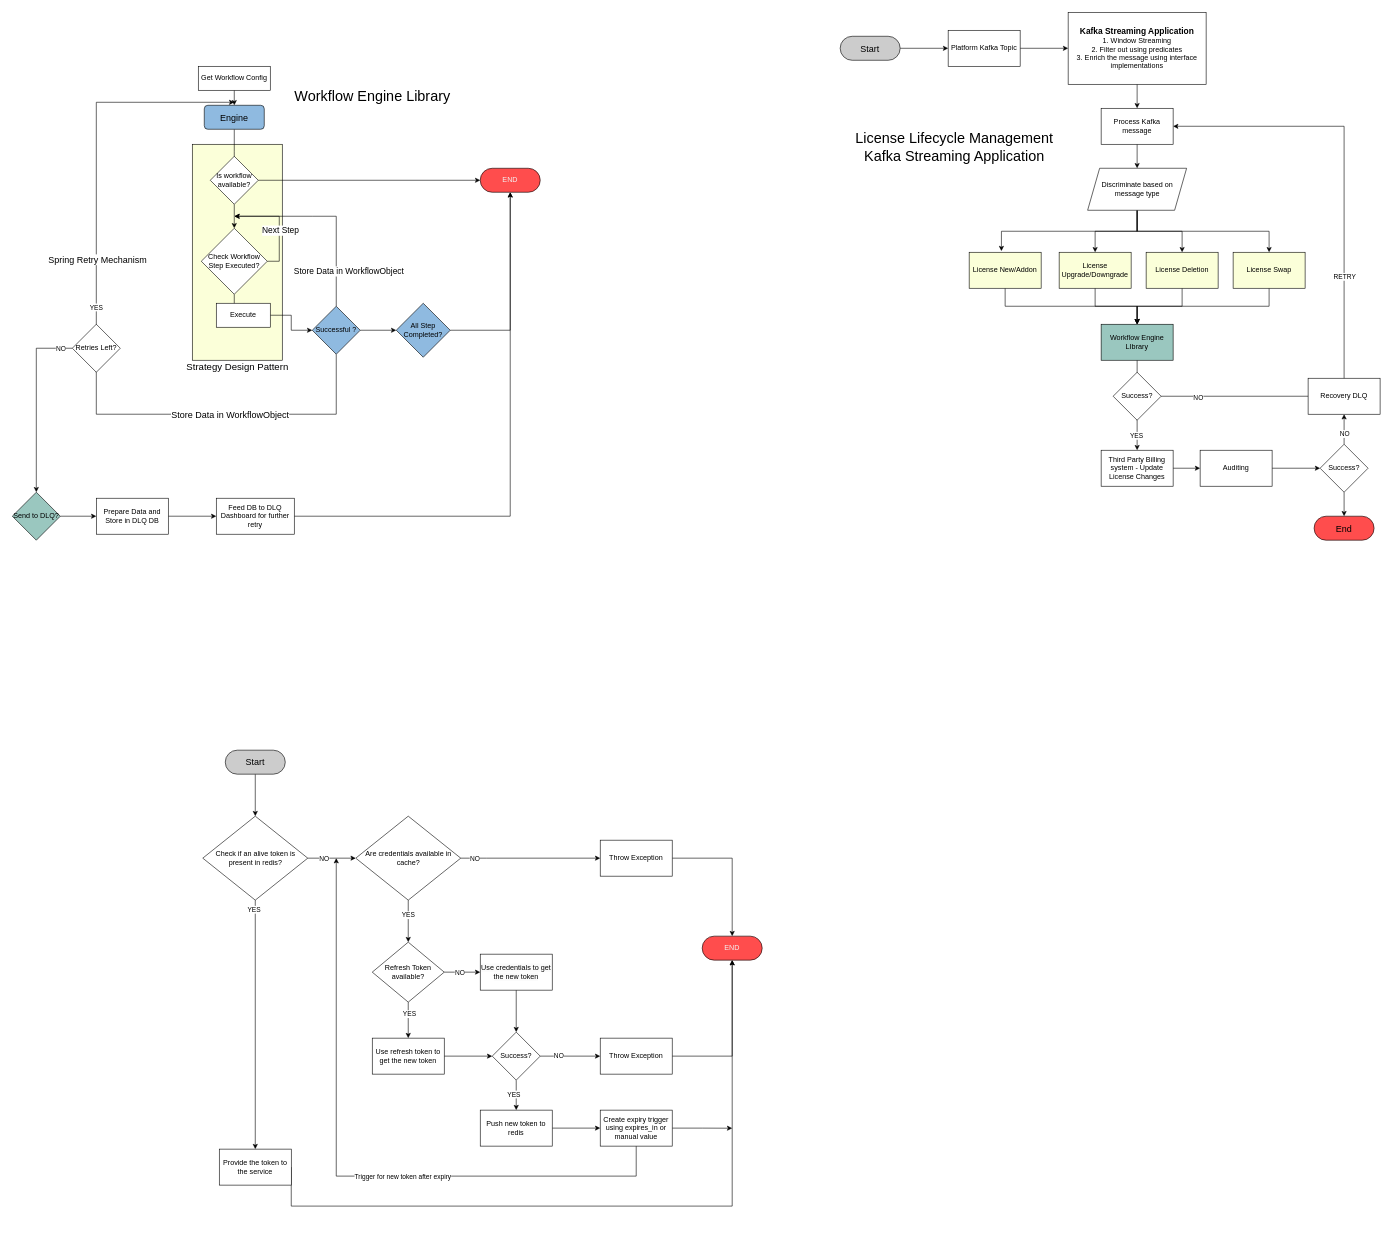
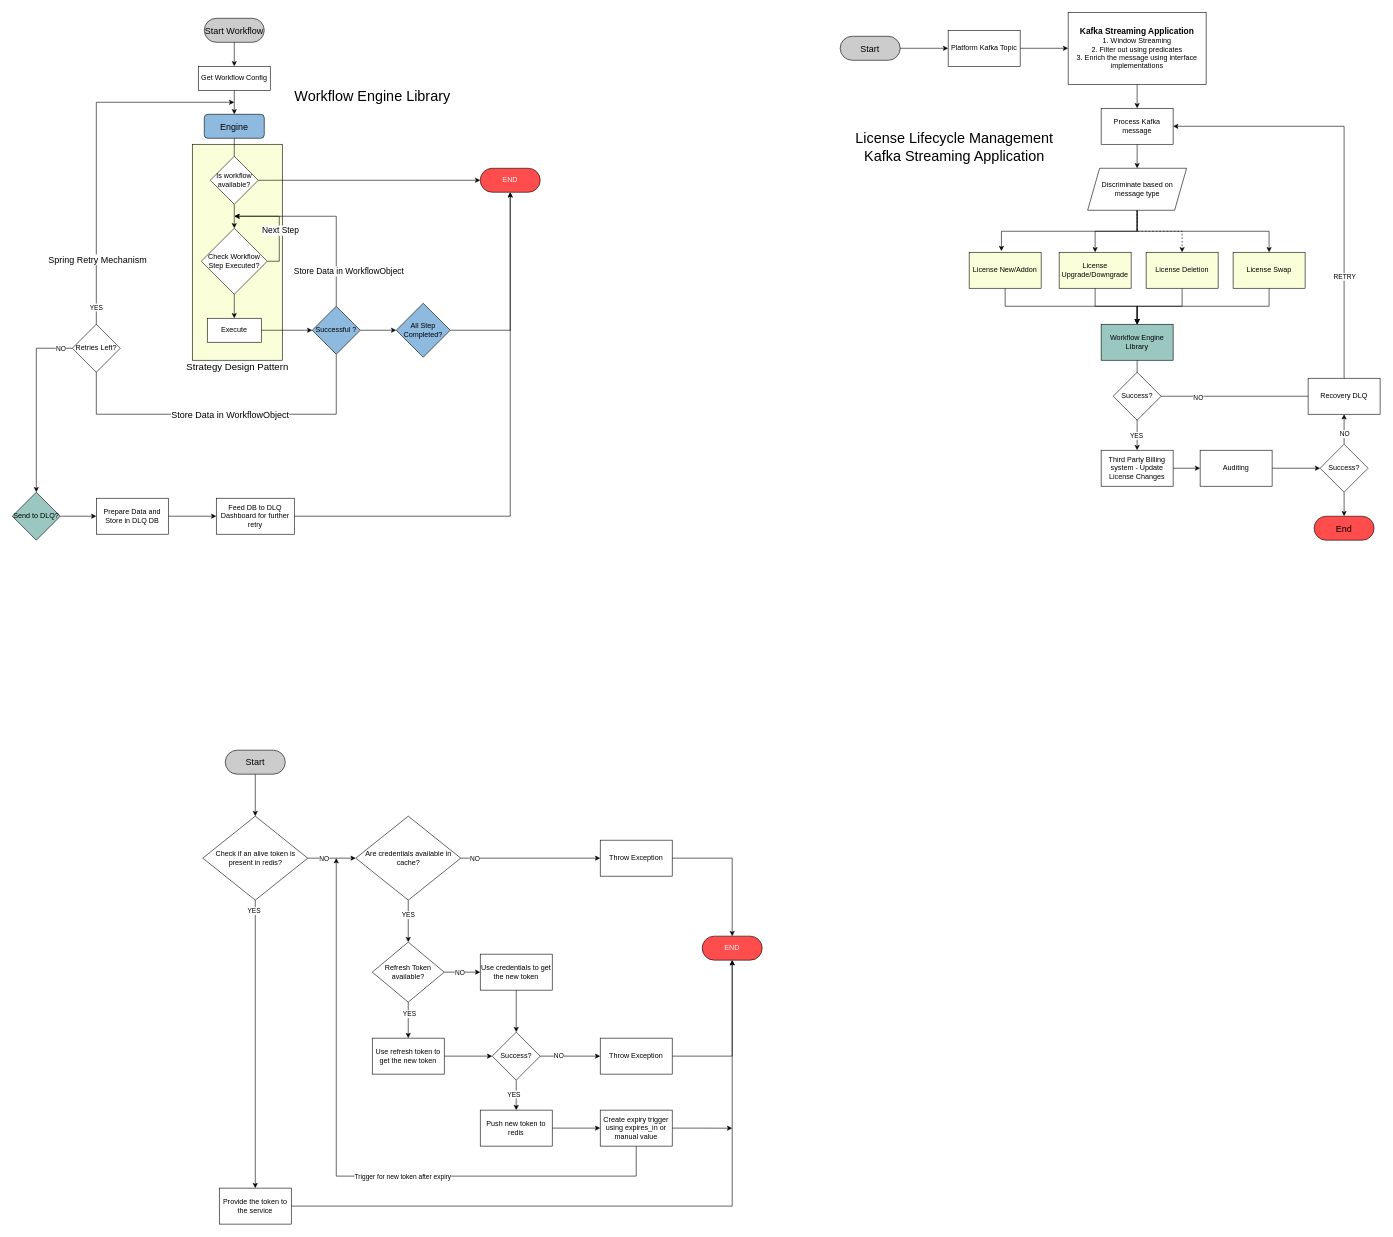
node "Start Workflow": added
edge "Start Workflow" -> "Get Workflow Config": added
node "Engine": moved (234, 117) -> (234, 126)
edge "Discriminate based on message type" -> "License Deletion": style solid -> dashed
node "Execute": moved (243, 315) -> (234, 330)
node "Provide the token to the service": moved (255, 1167) -> (255, 1206)
